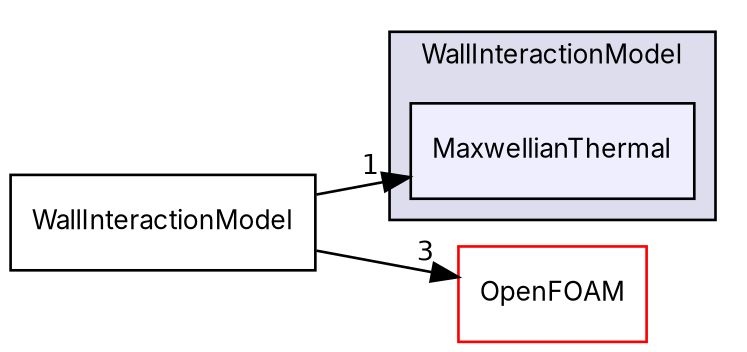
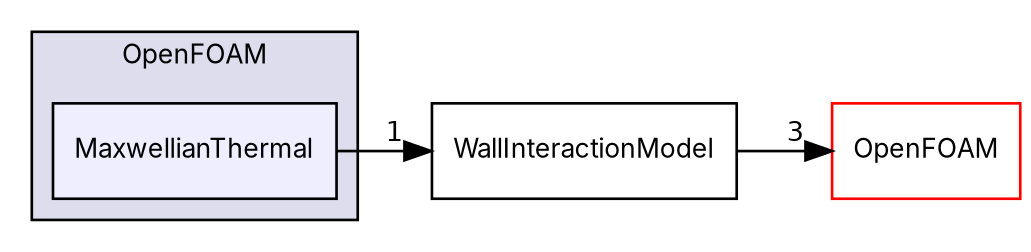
cluster "WallInteractionModel": label "WallInteractionModel" -> "OpenFOAM"
edge "WallInteractionModel" -> "MaxwellianThermal": reversed
